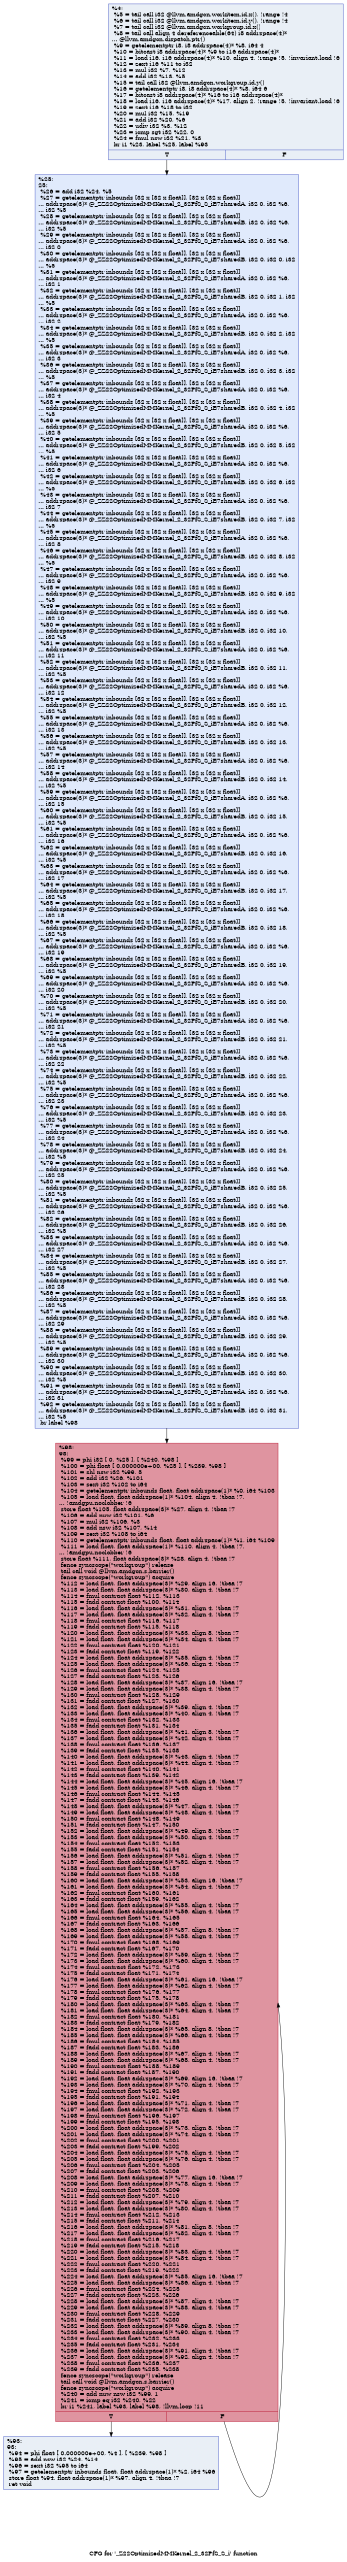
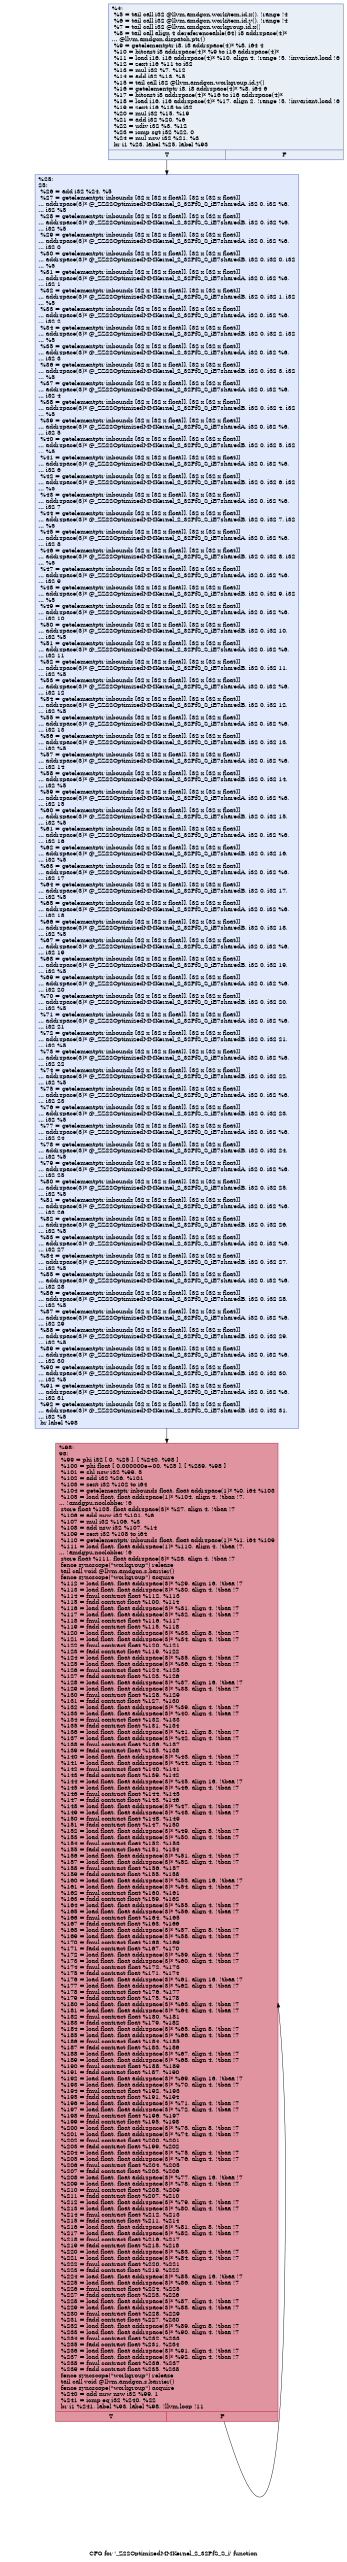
node "%4:": text "%24 = fmul nsw i32 %21, %3" -> "%24 = mul nsw i32 %21, %3"
node "%93:": removed
